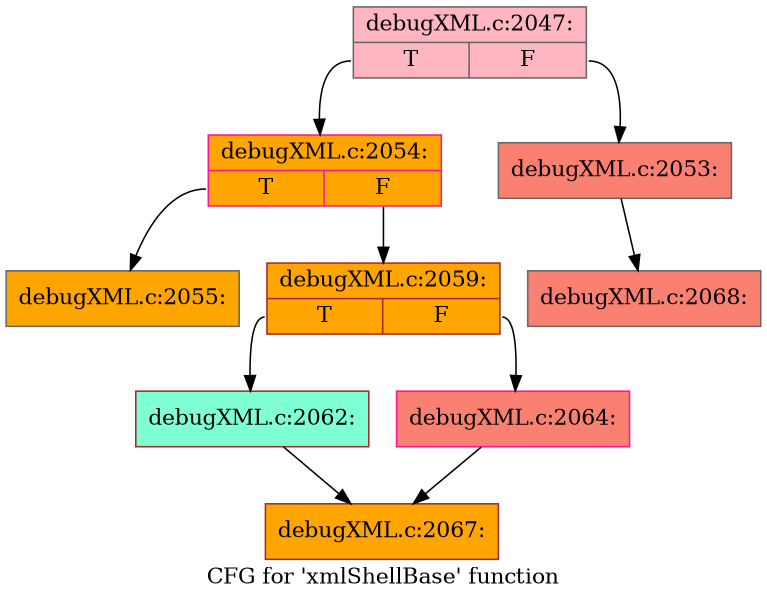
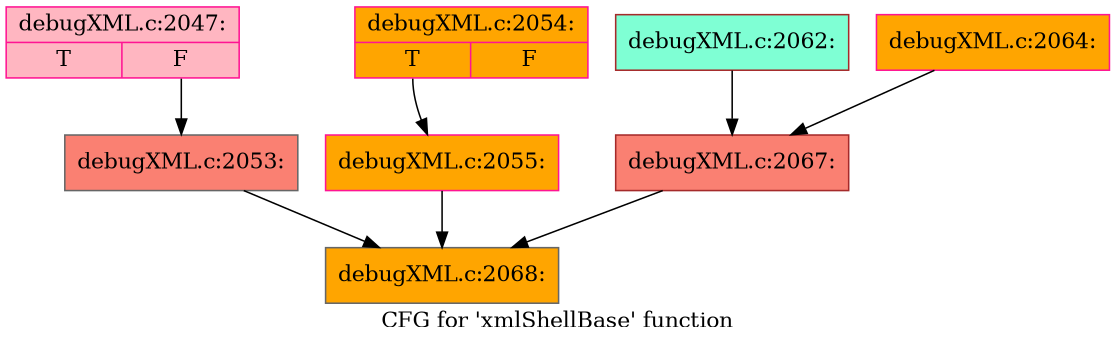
node "debugXML.c:2047:": color gray40 -> deeppink
edge "debugXML.c:2047:" -> "debugXML.c:2054:": removed
edge "debugXML.c:2055:" -> "debugXML.c:2068:": added
edge "debugXML.c:2067:" -> "debugXML.c:2068:": added
node "debugXML.c:2055:": color gray40 -> deeppink
node "debugXML.c:2059:": removed
node "debugXML.c:2068:": fillcolor salmon -> orange
node "debugXML.c:2064:": fillcolor salmon -> orange
node "debugXML.c:2067:": fillcolor orange -> salmon
